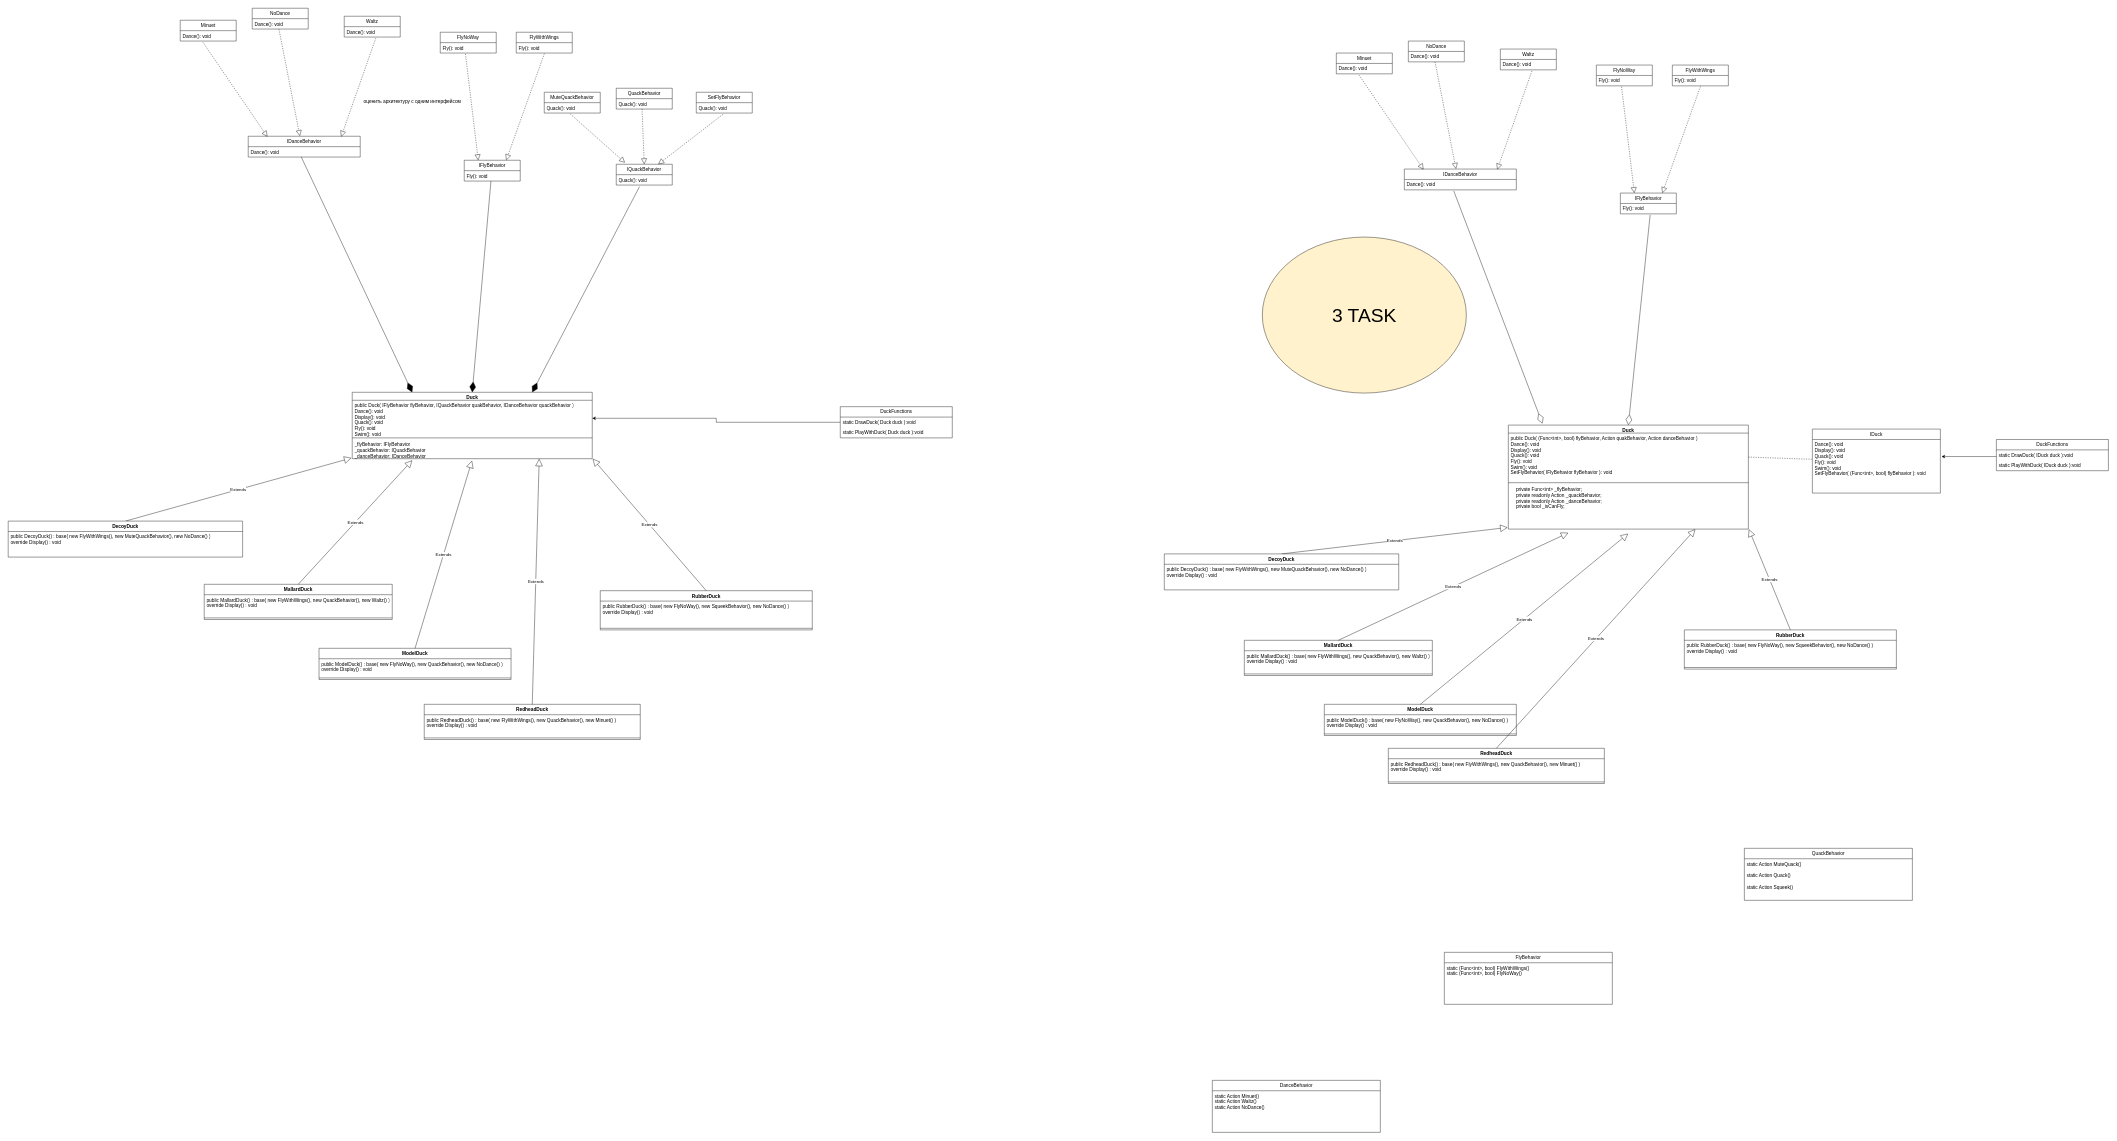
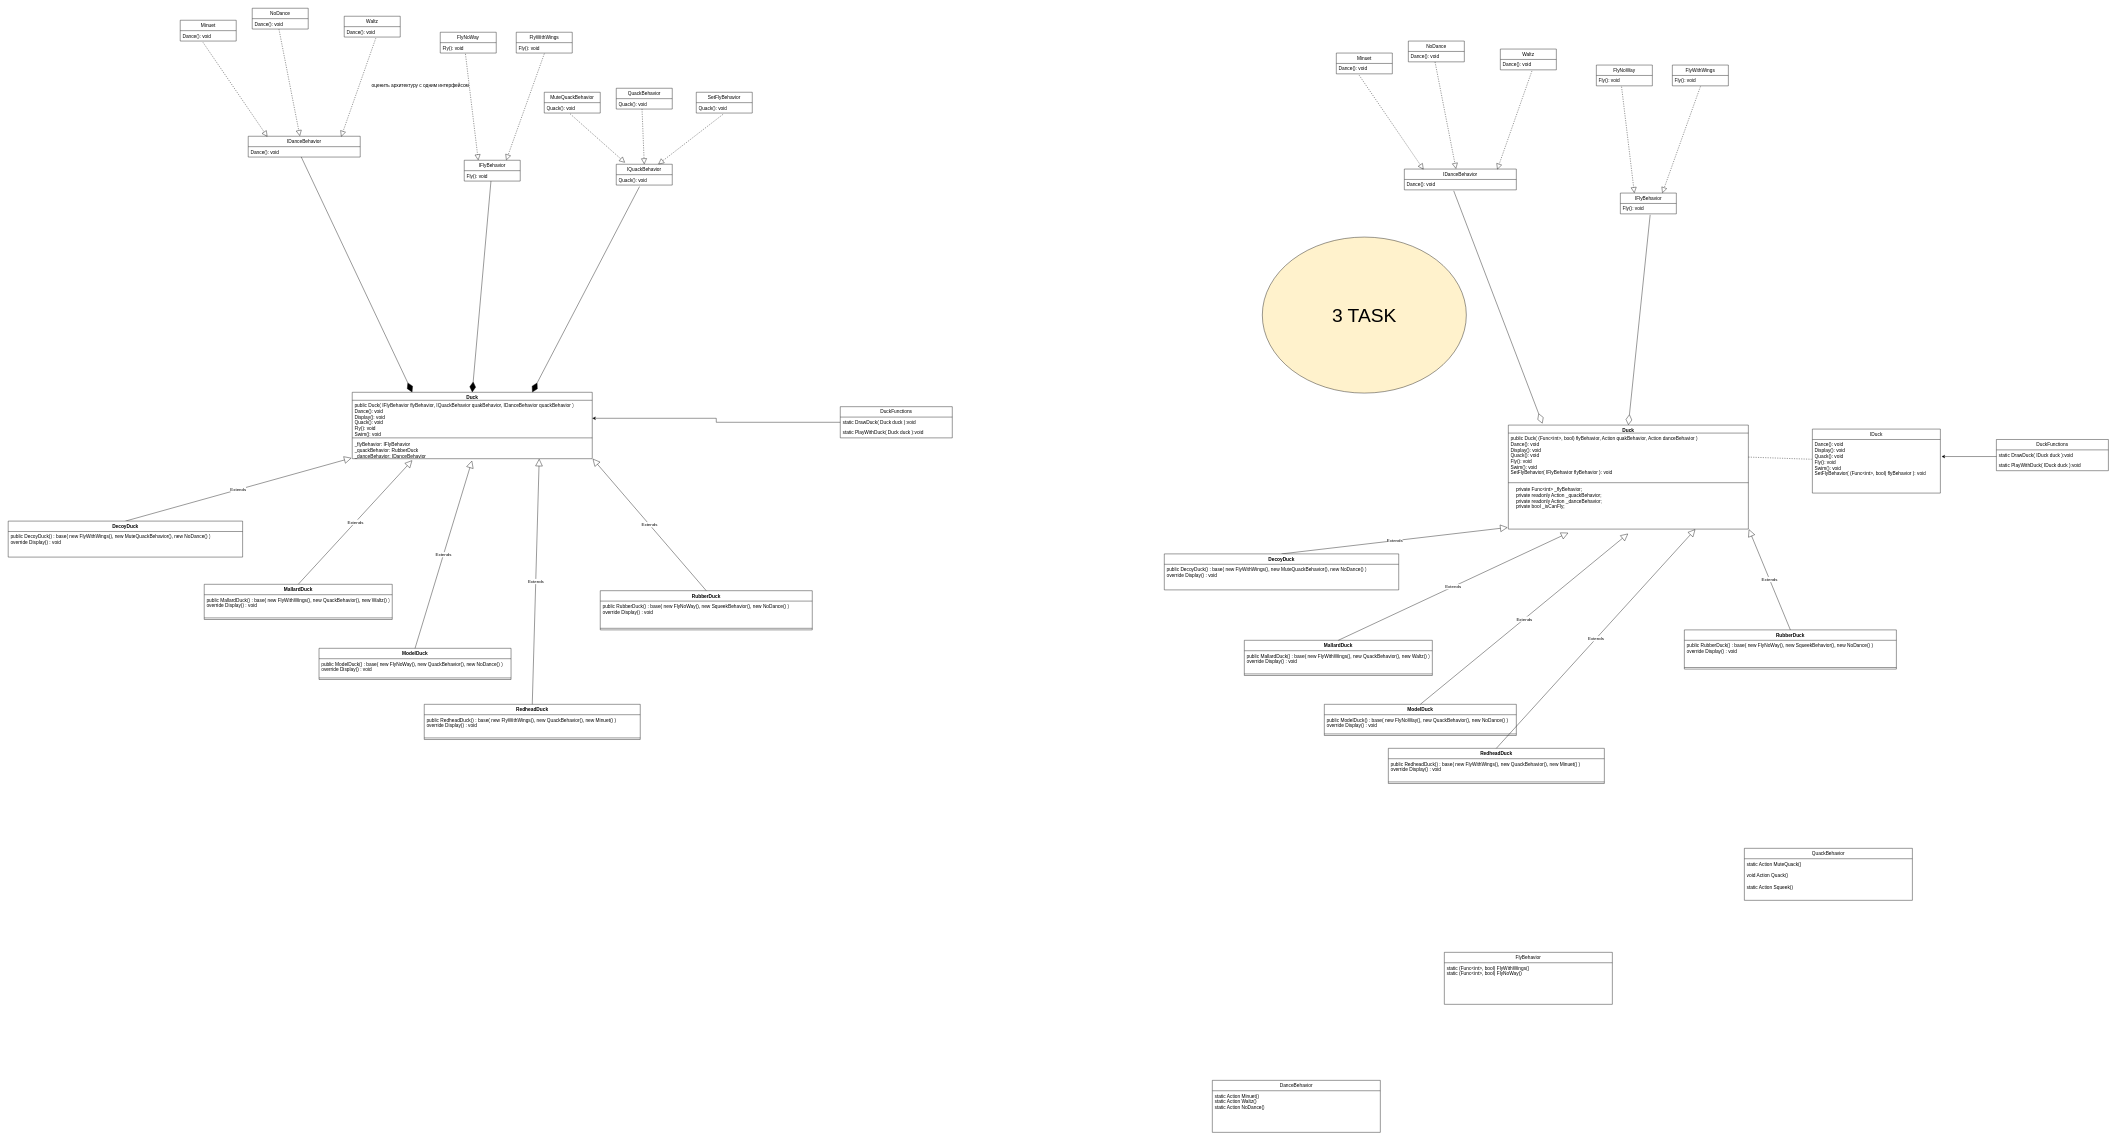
node "оценить архитектуру с одним интерфейсом": moved (412, 101) -> (420, 85)
node "_flyBehavior: IFlyBehavior _quackBehavior: IQuackBehavior _danceBehavior: IDanceBehavior": label "_flyBehavior: IFlyBehavior _quackBehavior: IQuackBehavior _danceBehavior: IDanceBehavior" -> "_flyBehavior: IFlyBehavior _quackBehavior: RubberDuck _danceBehavior: IDanceBehavior"
node "static Action MuteQuack() static Action Quack() static Action Squeek()": label "static Action MuteQuack() static Action Quack() static Action Squeek()" -> "static Action MuteQuack() void Action Quack() static Action Squeek()"
